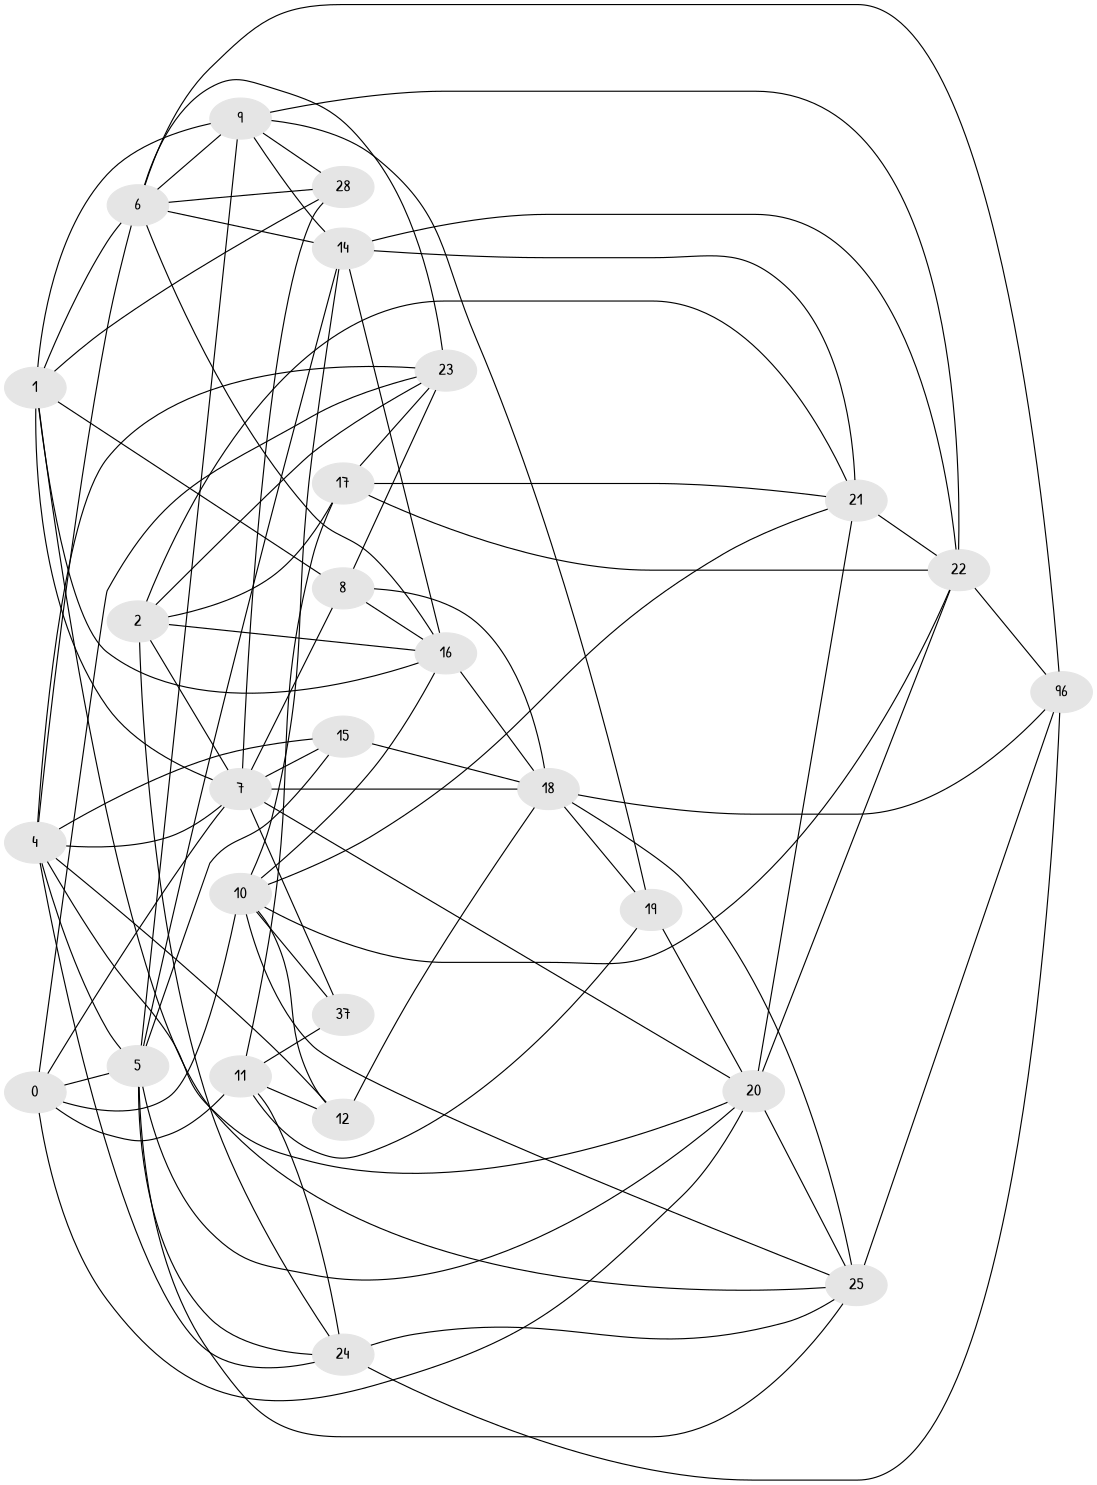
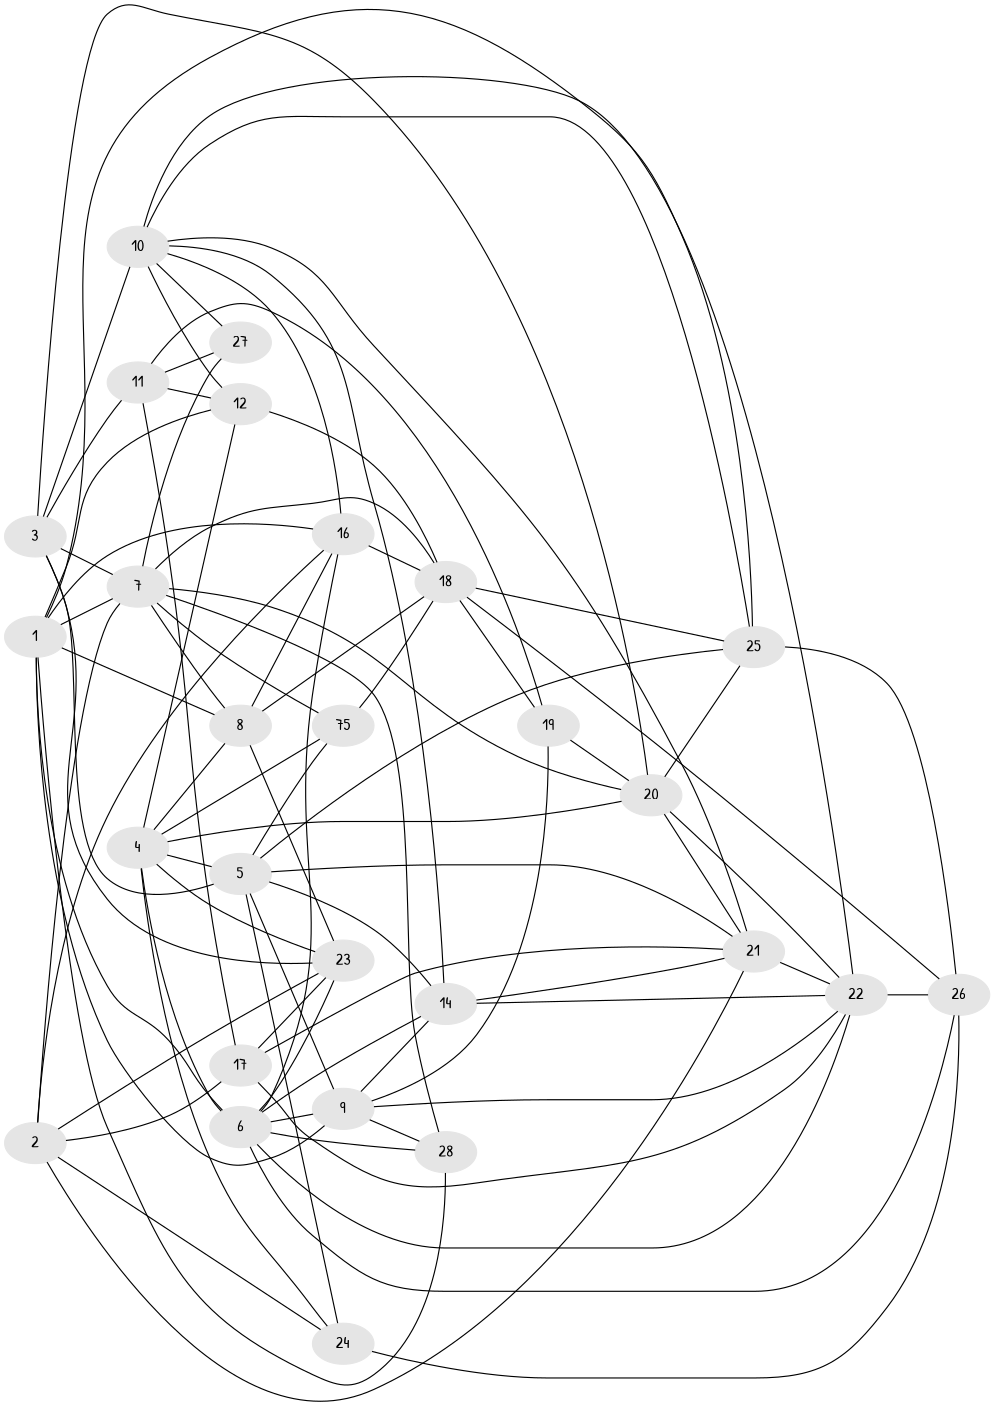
edge "14" -- "16": removed
edge "12" -- "1": added
node "96": label "96" -> "26"
node "15": label "15" -> "75"
edge "7" -- "4": now "8" -- "4"
node "37": label "37" -> "27"
node "0": label "0" -> "3"
edge "11" -- "24": removed
edge "22" -- "6": added
edge "5" -- "20": now "5" -- "21"
edge "25" -- "24": removed
